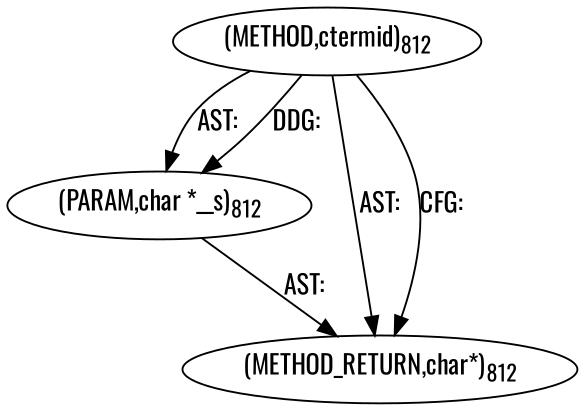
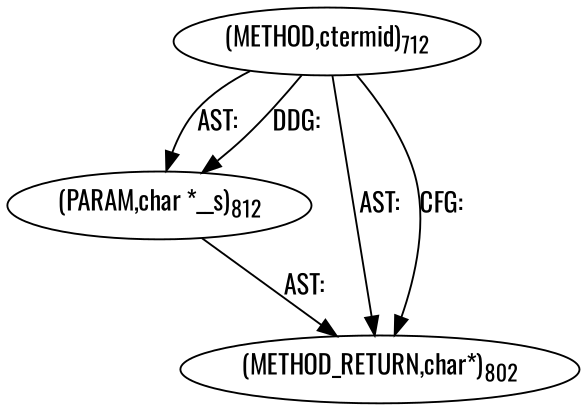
node "(METHOD,ctermid)": text "812" -> "712"
node "(METHOD_RETURN,char*)": text "812" -> "802"
